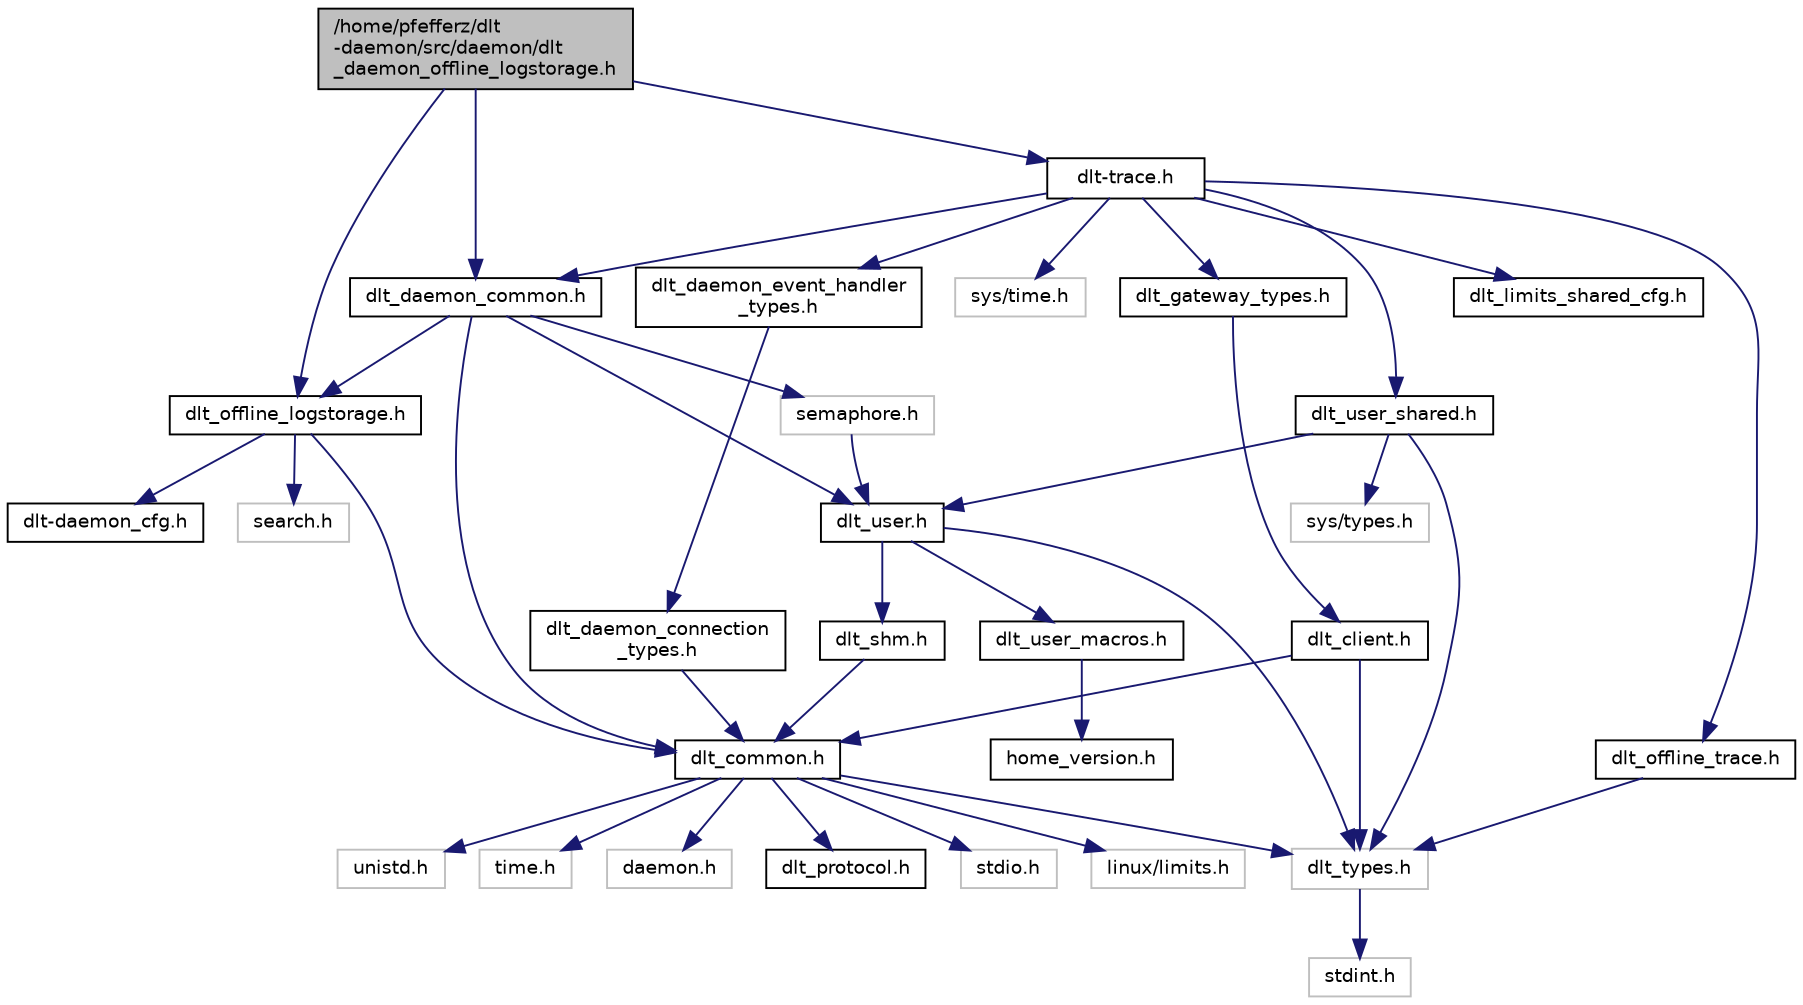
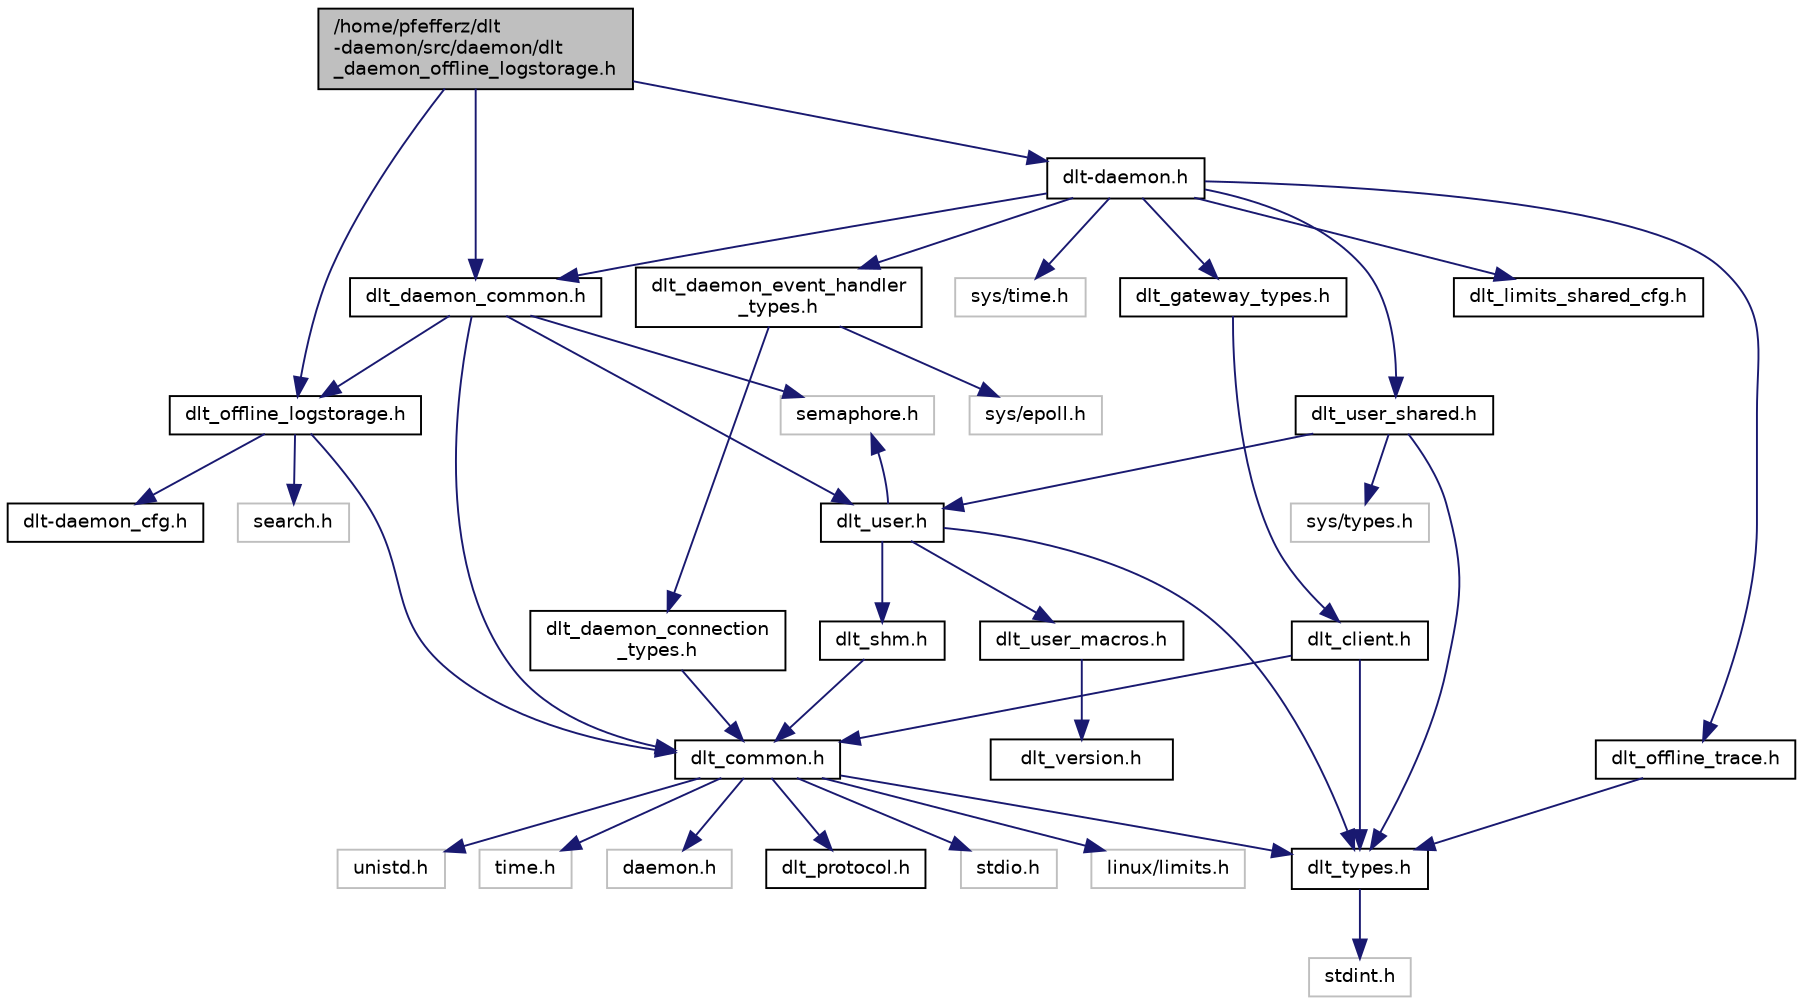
node "dlt-trace.h": label "dlt-trace.h" -> "dlt-daemon.h"
node "sys/epoll.h": added
edge "semaphore.h" -> "dlt_user.h": reversed
node "home_version.h": label "home_version.h" -> "dlt_version.h"
node "dlt_types.h": color grey75 -> black
